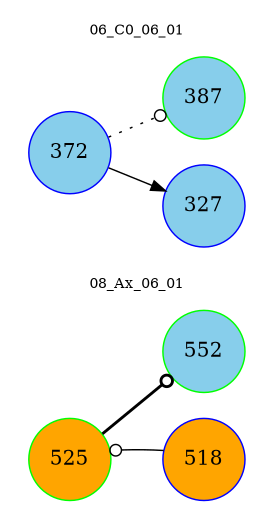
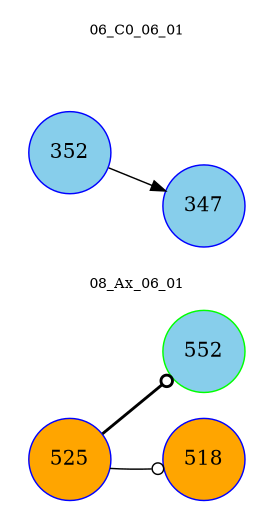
node "387": removed
node "372": label "372" -> "352"
node "327": label "327" -> "347"
edge "518" -> "525": reversed
node "525": color green -> blue
